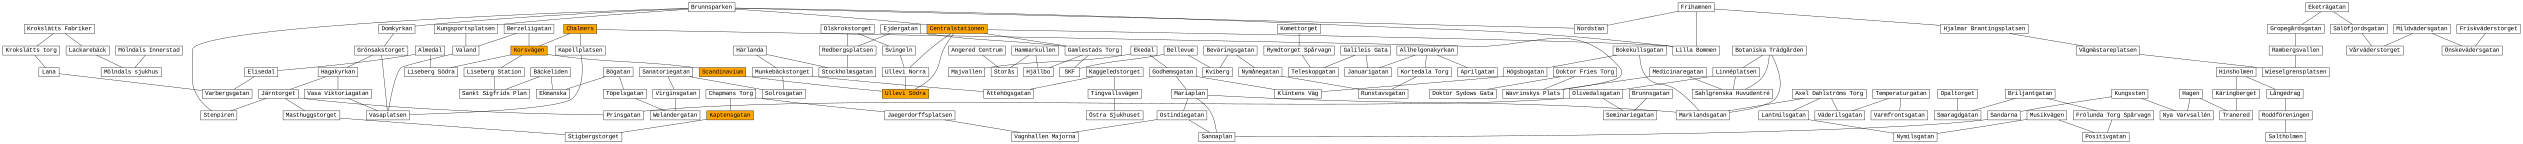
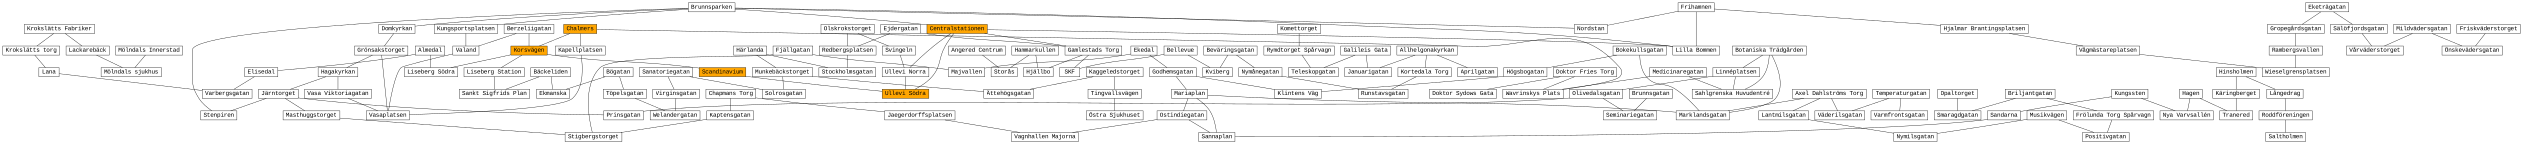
node "Fjällgatan": added
node "Kaptensgatan": fillcolor orange -> white
